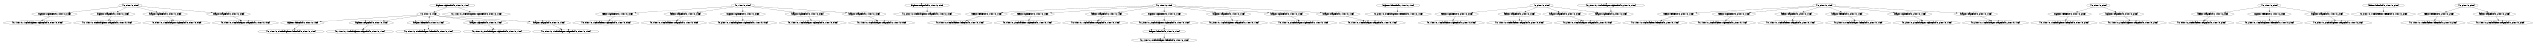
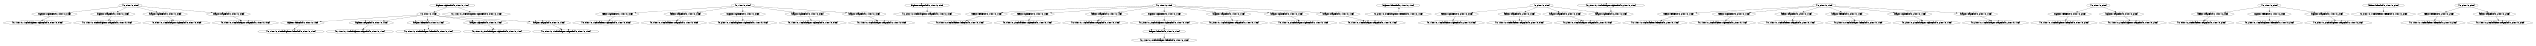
edge "[right_A^left_B]__[(0, 1)_A^(0, 1)_B]" -> "[(0, 2)_A^(0, 0)_B]__[right_A^left_B]__[(0, 1)_A^(0, 1)_B]": reversed
edge "[stay_A^left_B]__[(0, 0)_A^(0, 1)_B]" -> "[(0, 0)_A^(0, 1)_B]": reversed
